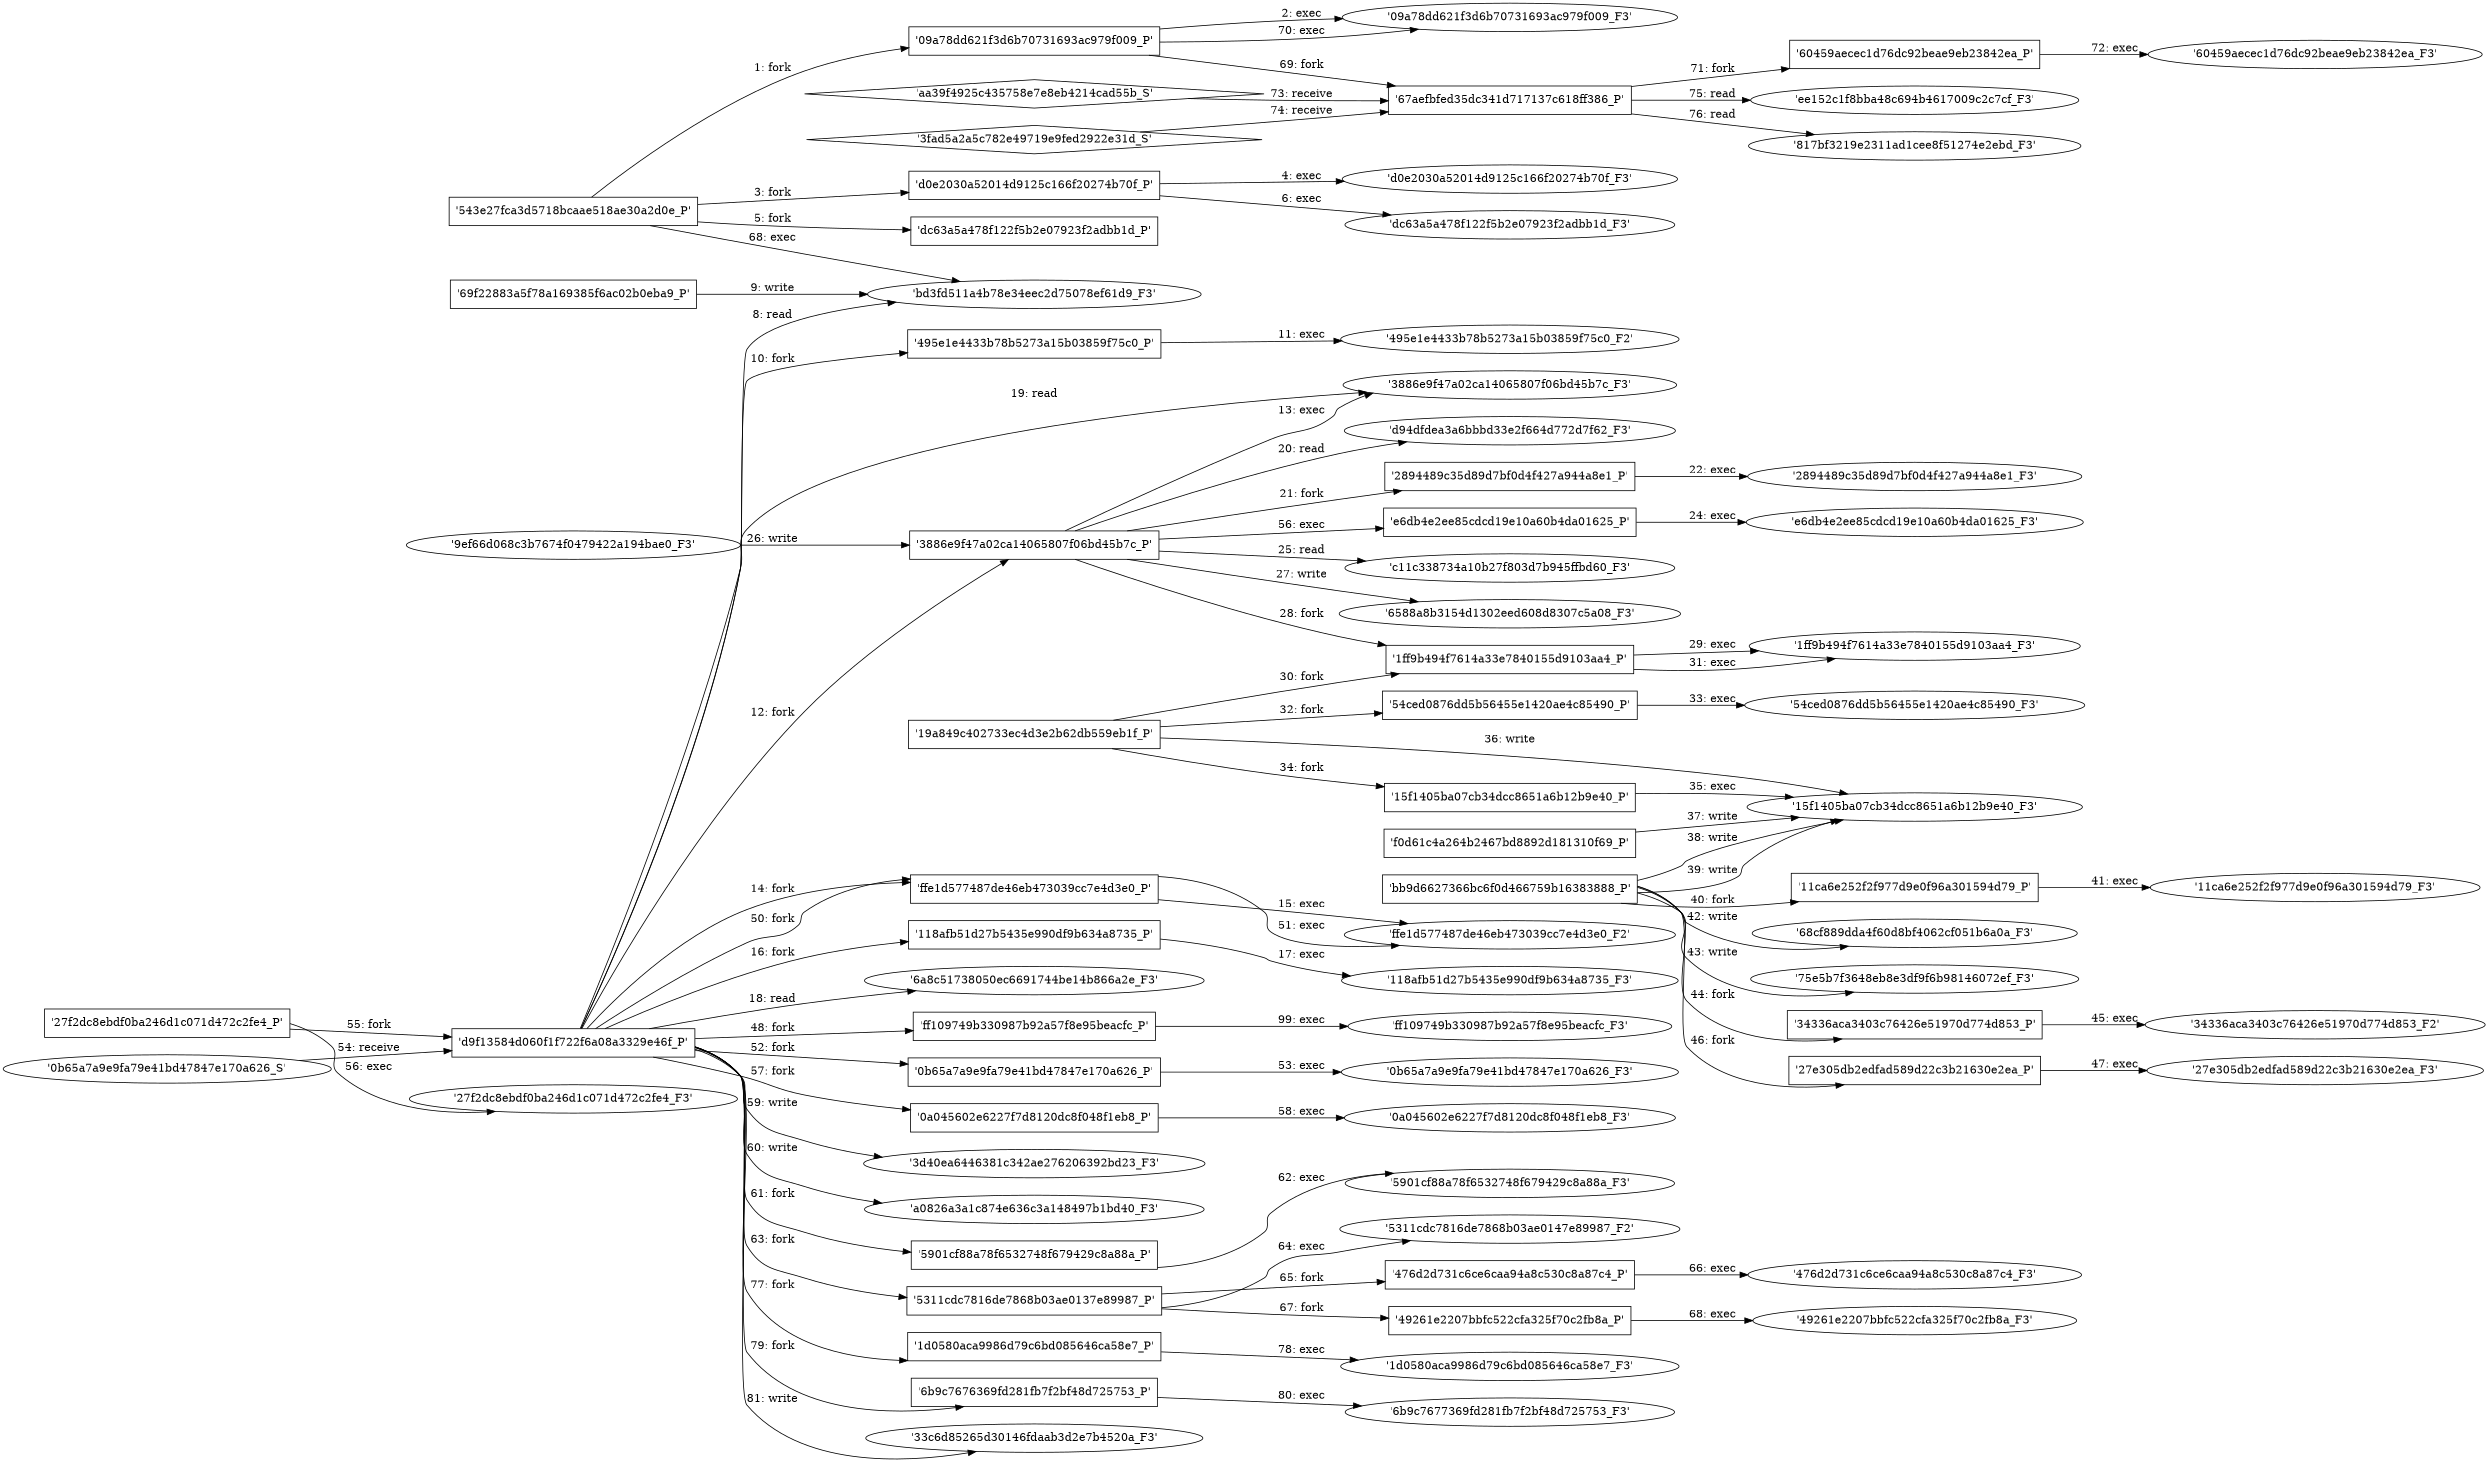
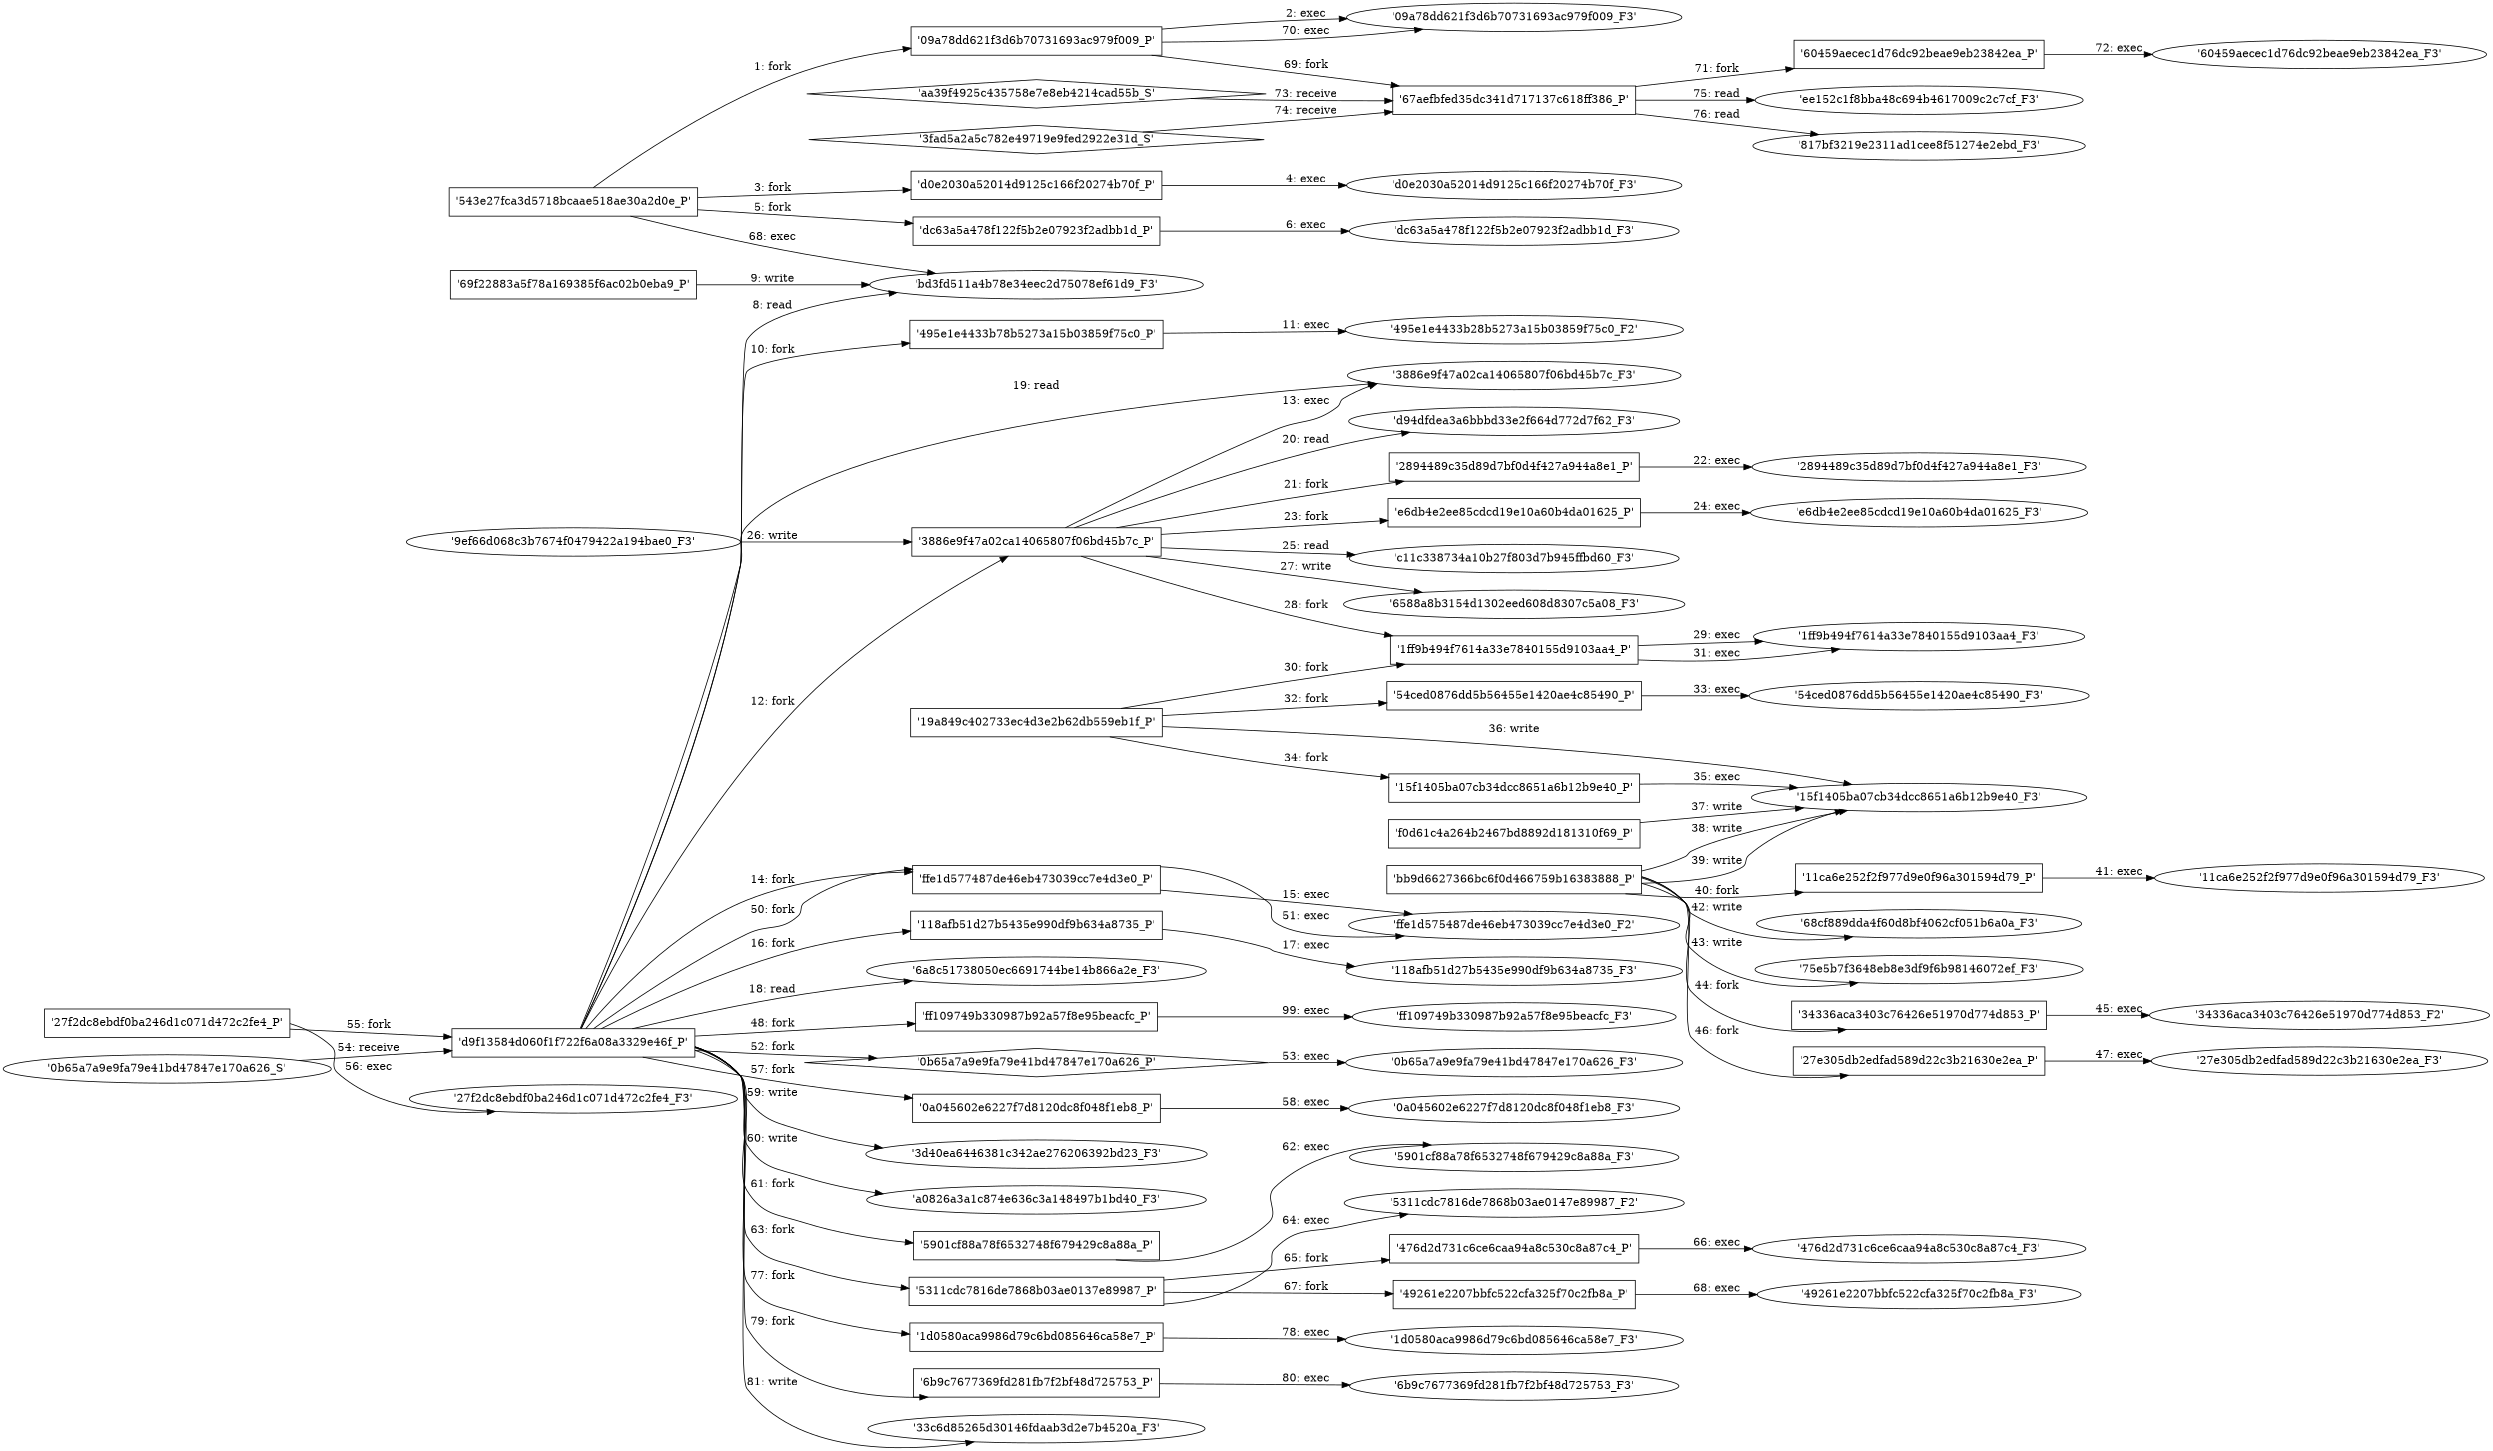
edge "'d0e2030a52014d9125c166f20274b70f_P'" -> "'dc63a5a478f122f5b2e07923f2adbb1d_F3'": now "'dc63a5a478f122f5b2e07923f2adbb1d_P'" -> "'dc63a5a478f122f5b2e07923f2adbb1d_F3'"
node "'495e1e4433b78b5273a15b03859f75c0_F2'": label "'495e1e4433b78b5273a15b03859f75c0_F2'" -> "'495e1e4433b28b5273a15b03859f75c0_F2'"
edge "'3886e9f47a02ca14065807f06bd45b7c_P'" -> "'e6db4e2ee85cdcd19e10a60b4da01625_P'": label "56: exec" -> "23: fork"
node "'ffe1d577487de46eb473039cc7e4d3e0_F2'": label "'ffe1d577487de46eb473039cc7e4d3e0_F2'" -> "'ffe1d575487de46eb473039cc7e4d3e0_F2'"
node "'0b65a7a9e9fa79e41bd47847e170a626_P'": shape box -> diamond
node "'6b9c7676369fd281fb7f2bf48d725753_P'": label "'6b9c7676369fd281fb7f2bf48d725753_P'" -> "'6b9c7677369fd281fb7f2bf48d725753_P'"
